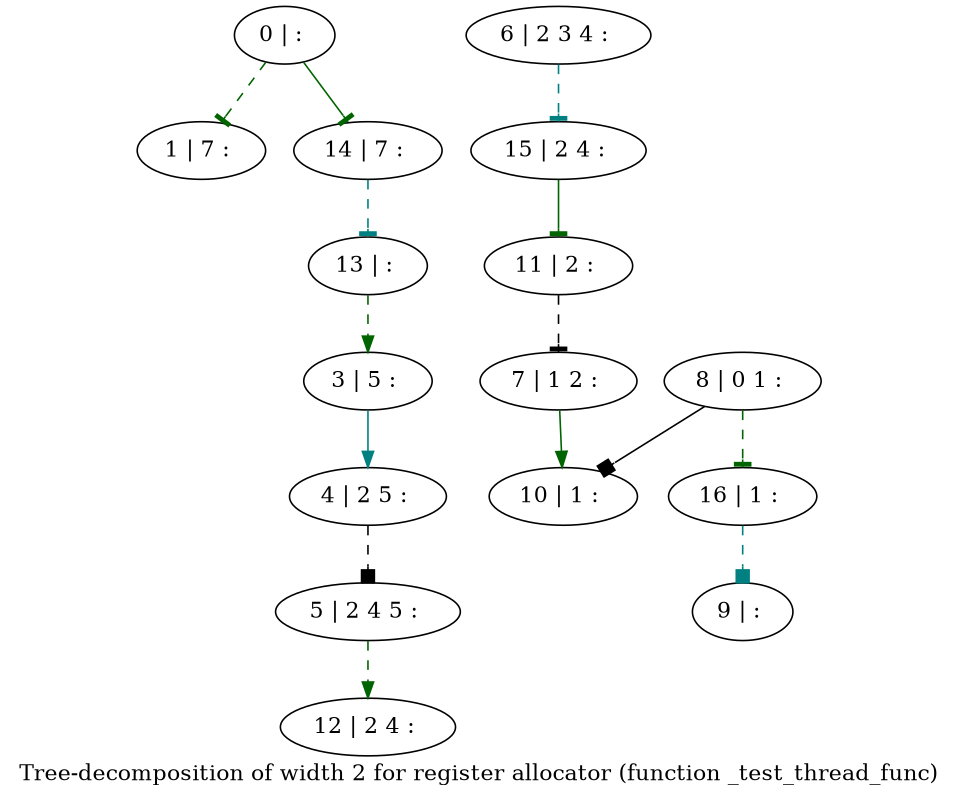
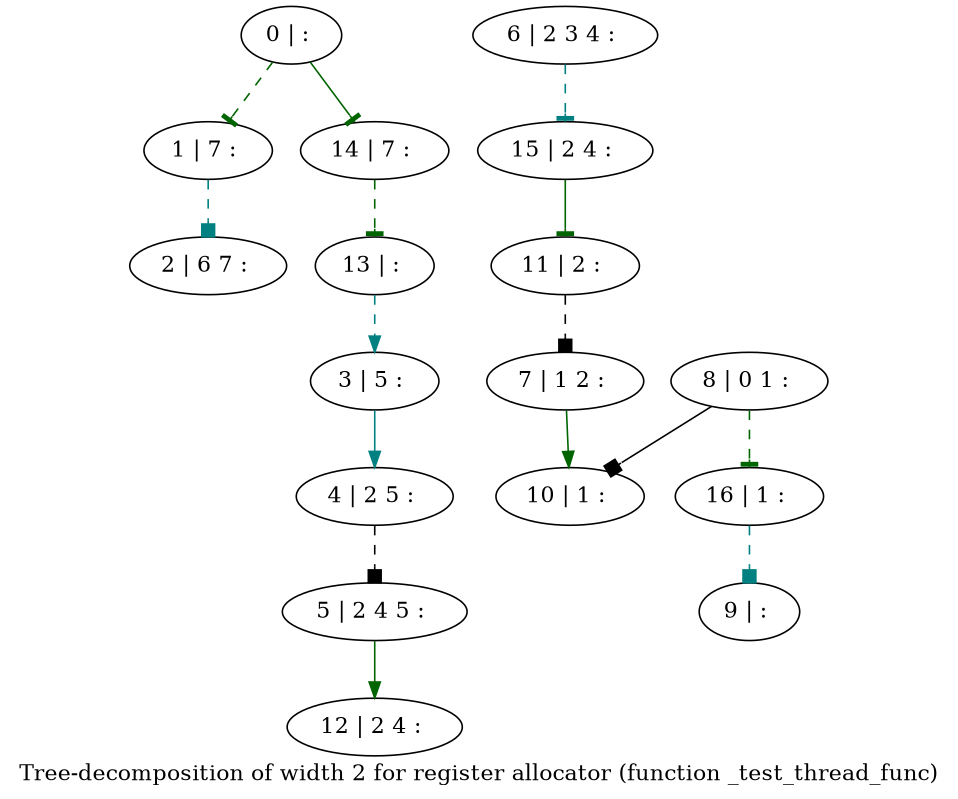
edge "14 | 7 :" -> "13 | :": color teal -> darkgreen
node "2 | 6 7 :": added
edge "13 | :" -> "3 | 5 :": color darkgreen -> teal
edge "11 | 2 :" -> "7 | 1 2 :": arrowhead tee -> box
edge "5 | 2 4 5 :" -> "12 | 2 4 :": style dashed -> solid
